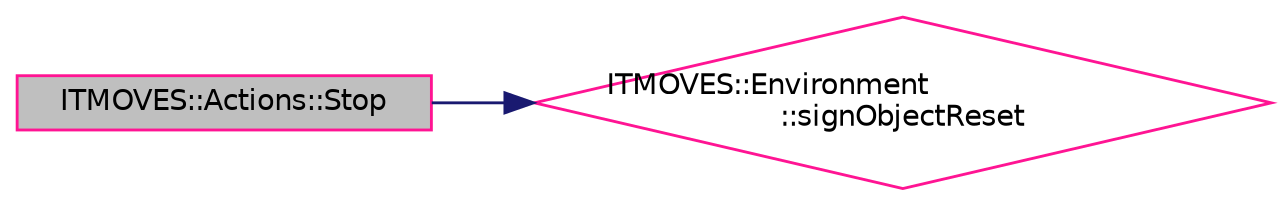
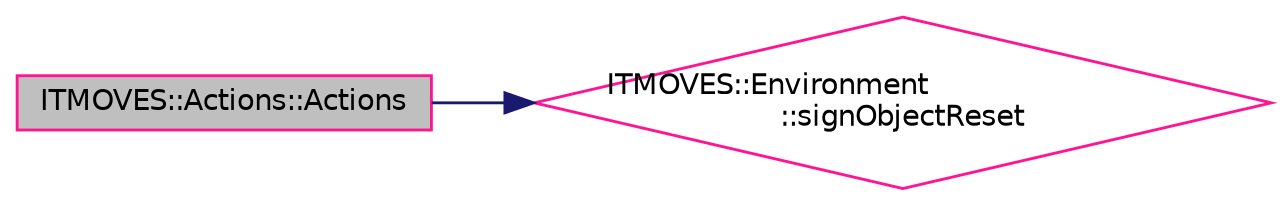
node "ITMOVES::Actions::Stop": label "ITMOVES::Actions::Stop" -> "ITMOVES::Actions::Actions"
